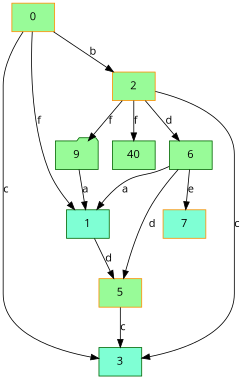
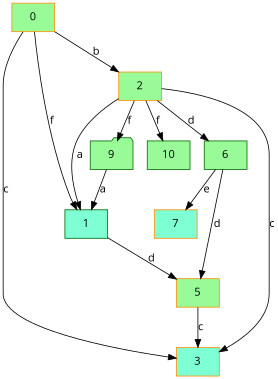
node "40": label "40" -> "10"
edge "6" -> "1": now "2" -> "1"
node "3": color darkgreen -> darkorange
